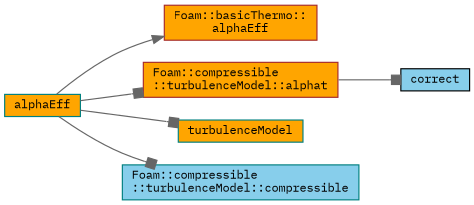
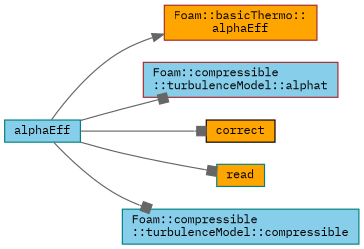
node "Foam::compressible ::turbulenceModel::alphat": fillcolor orange -> skyblue
edge "Foam::compressible ::turbulenceModel::alphat" -> "correct": now "alphaEff" -> "correct"
node "correct": fillcolor skyblue -> orange
node "alphaEff": fillcolor orange -> skyblue
node "turbulenceModel": label "turbulenceModel" -> "read"
